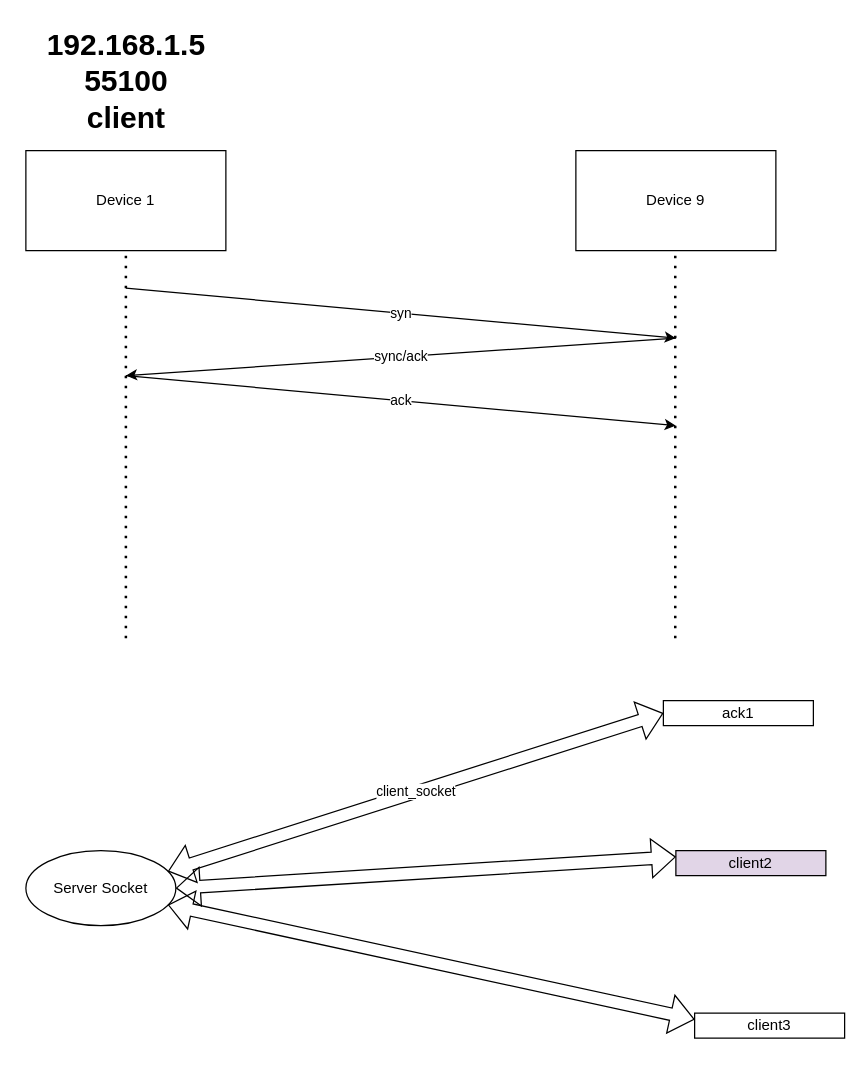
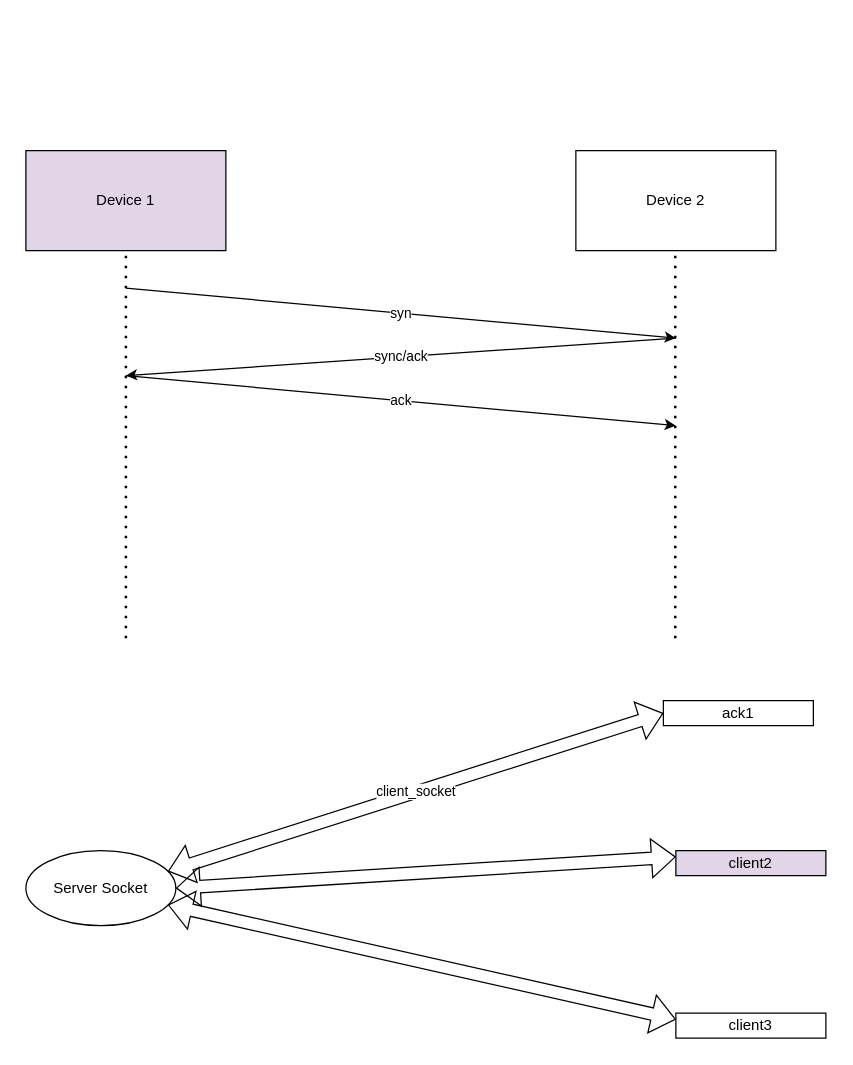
node "192.168.1.5 55100 client": removed
node "Device 1": fillcolor #ffffff -> #e1d5e7
node "Device 9": label "Device 9" -> "Device 2"
node "client3": moved (769, 1026) -> (751, 1026)
